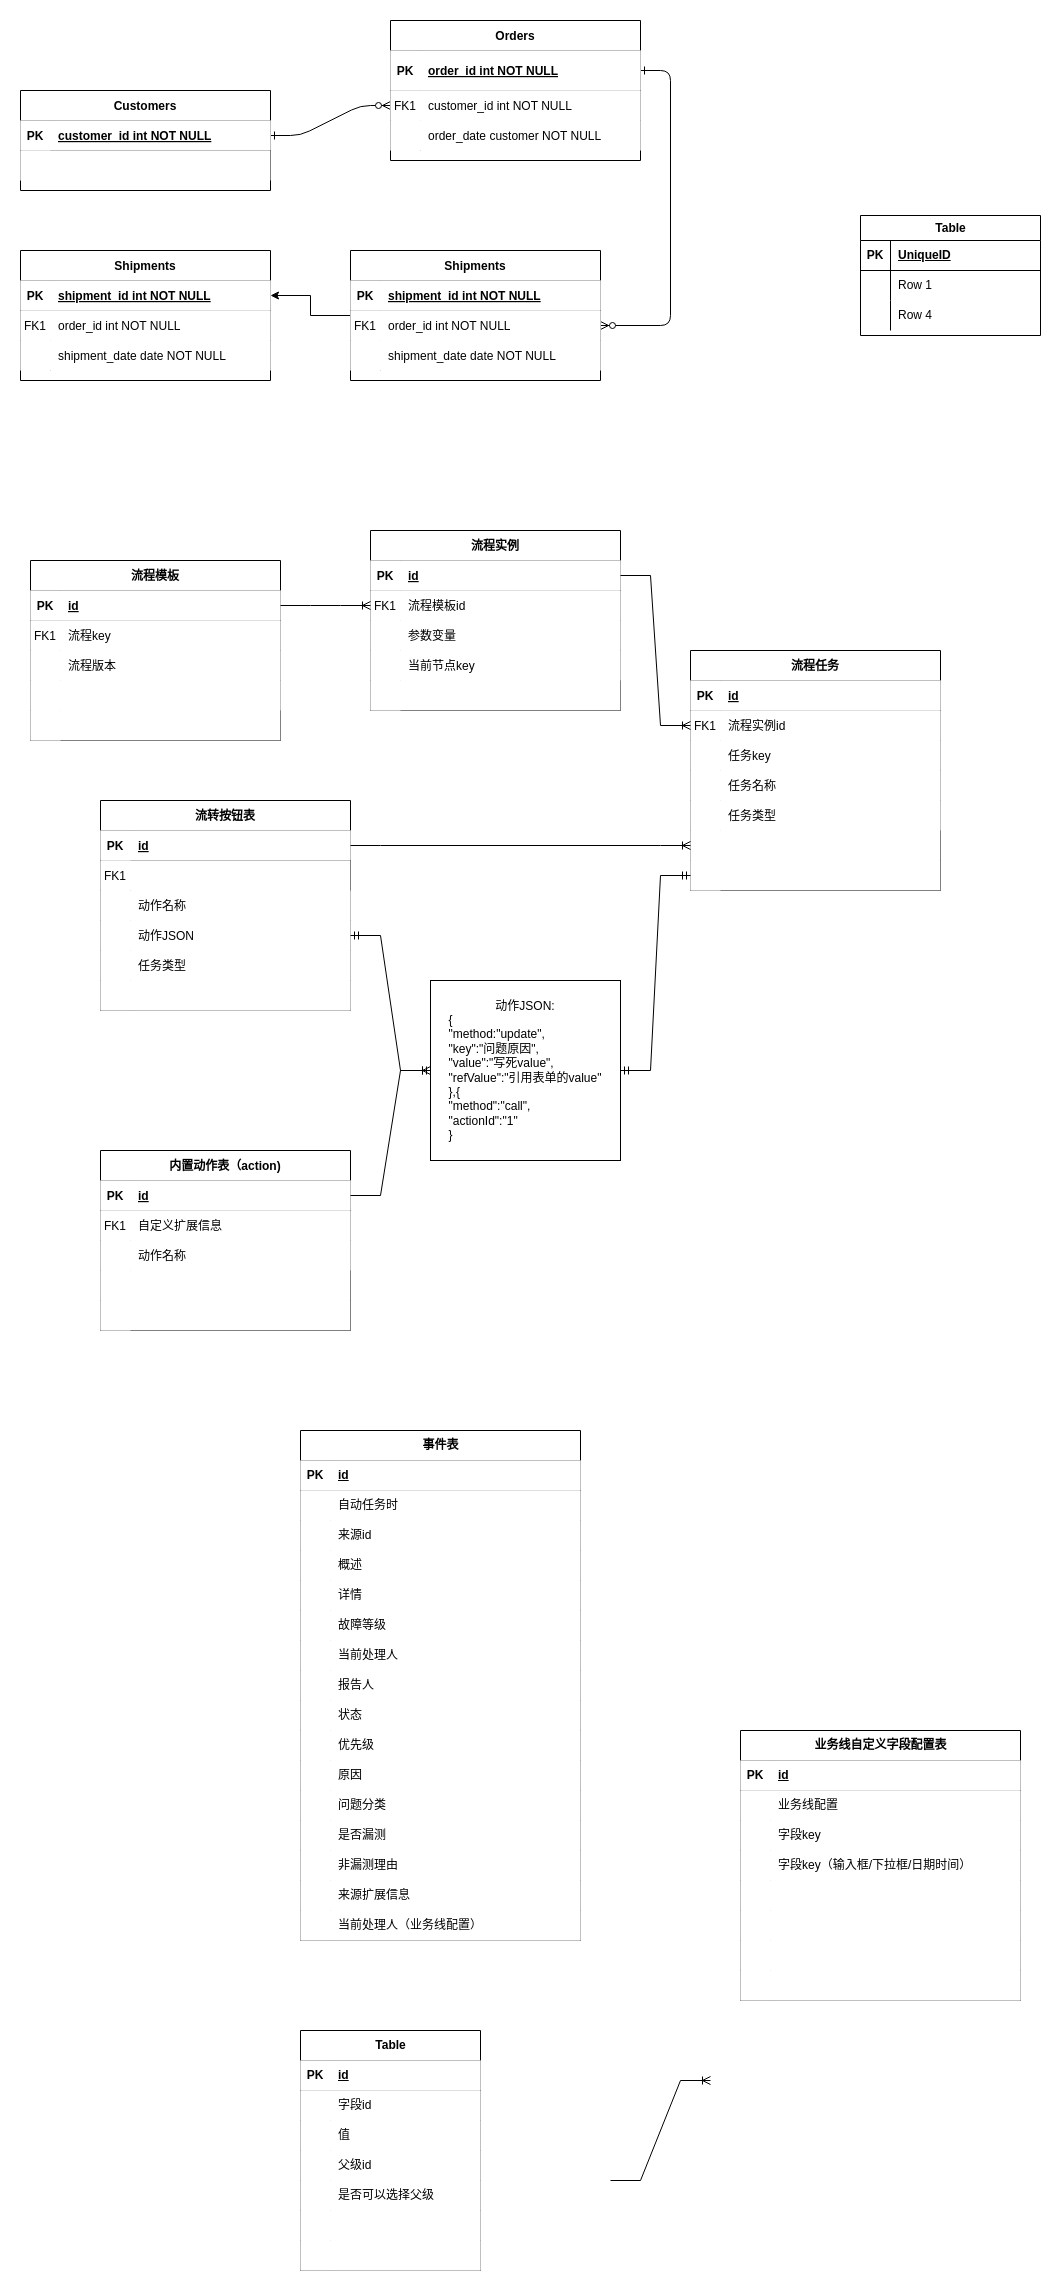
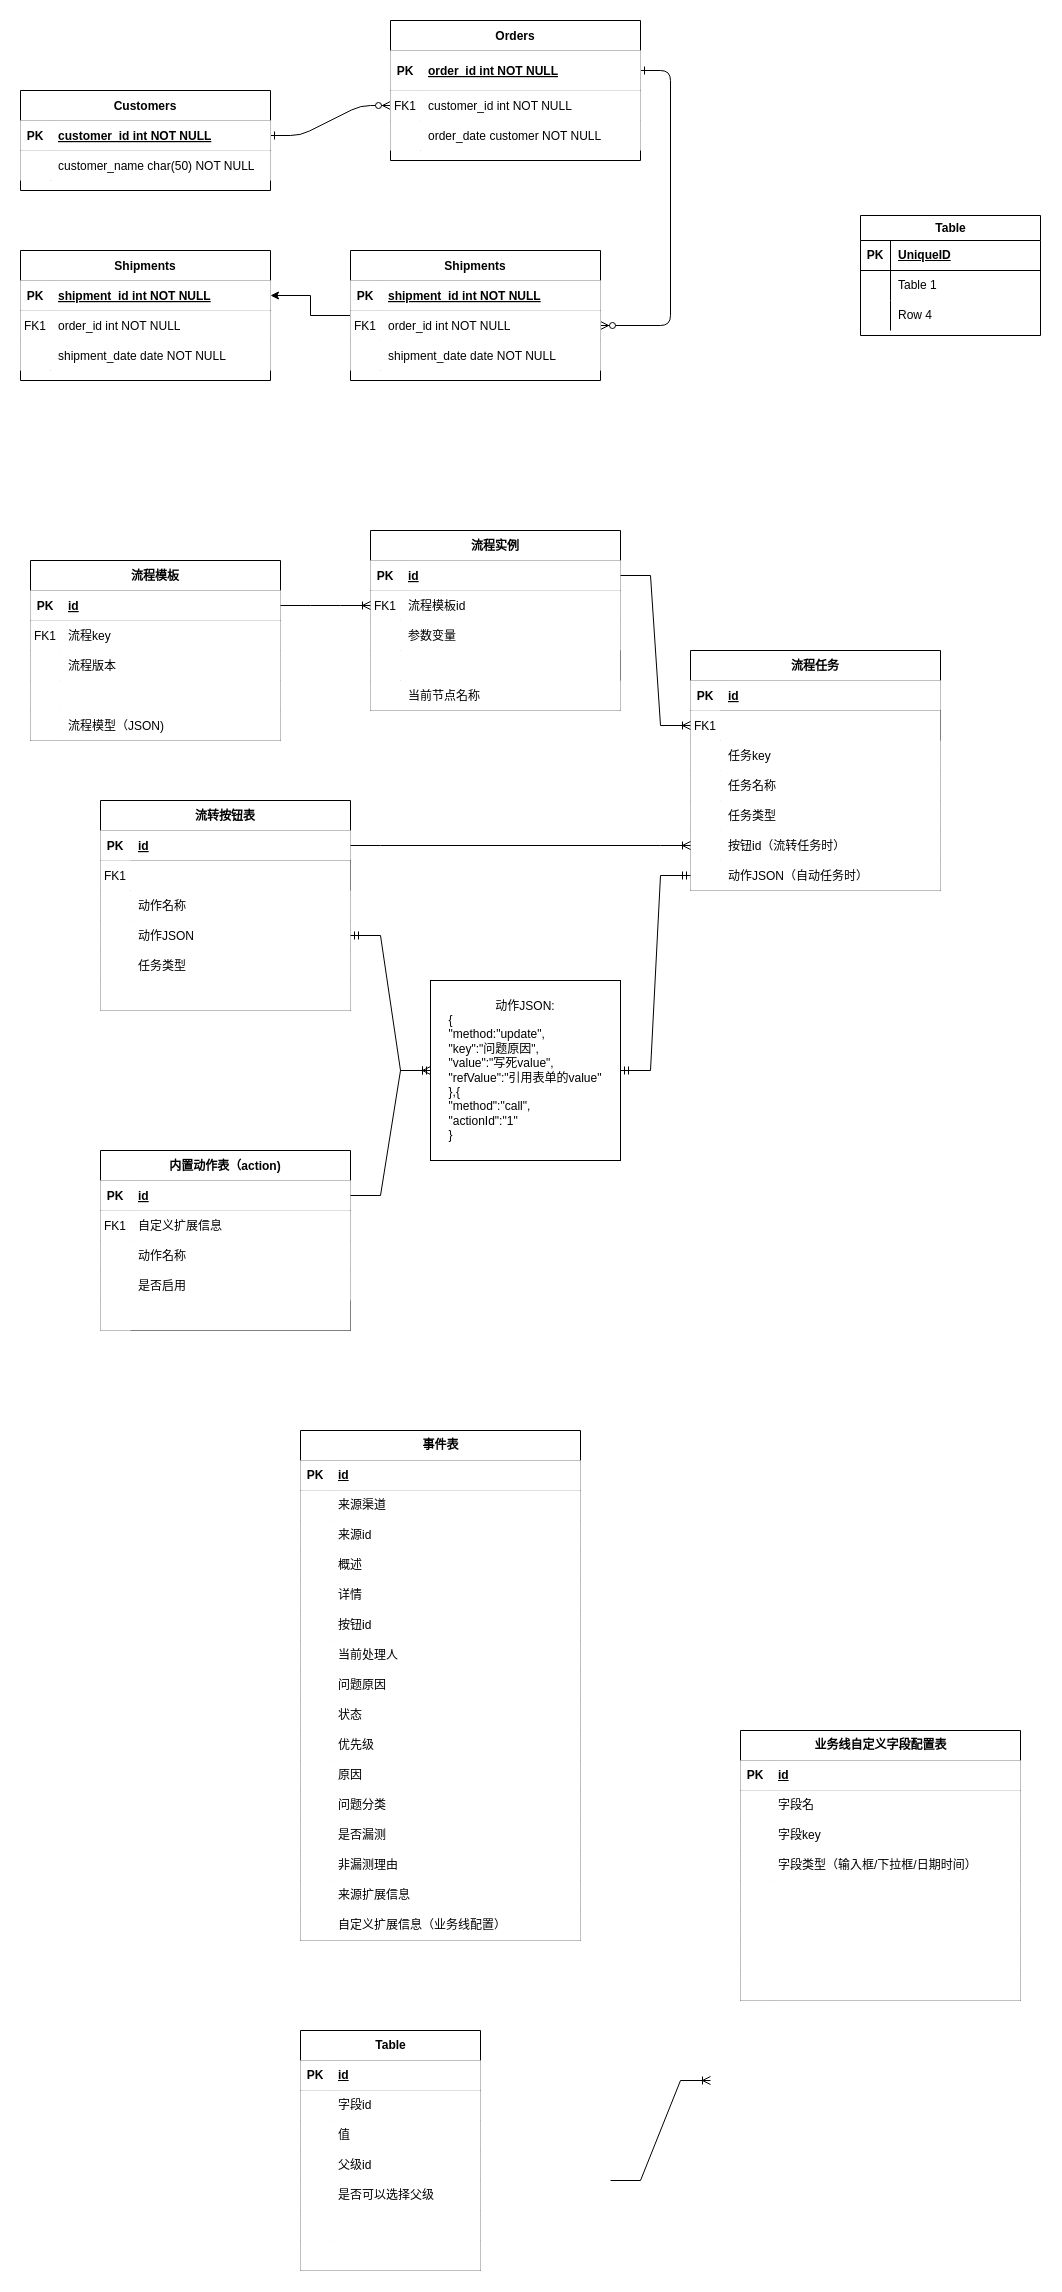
node "customer_name char(50) NOT NULL": added
node "Row 1": label "Row 1" -> "Table 1"
node "当前节点key": removed
node "当前节点名称": added
node "流程模型（JSON)": added
node "流程实例id": removed
node "按钮id（流转任务时）": added
node "动作JSON（自动任务时）": added
node "是否启用": added
node "自动任务时": label "自动任务时" -> "来源渠道"
node "故障等级": label "故障等级" -> "按钮id"
node "报告人": label "报告人" -> "问题原因"
node "业务线配置": label "业务线配置" -> "字段名"
node "字段key（输入框/下拉框/日期时间）": label "字段key（输入框/下拉框/日期时间）" -> "字段类型（输入框/下拉框/日期时间）"
node "当前处理人（业务线配置）": label "当前处理人（业务线配置）" -> "自定义扩展信息（业务线配置）"
